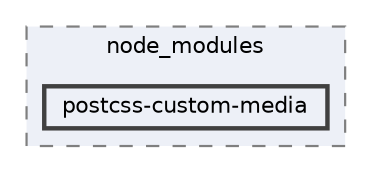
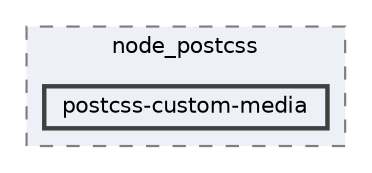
cluster "node_modules": label "node_modules" -> "node_postcss"
